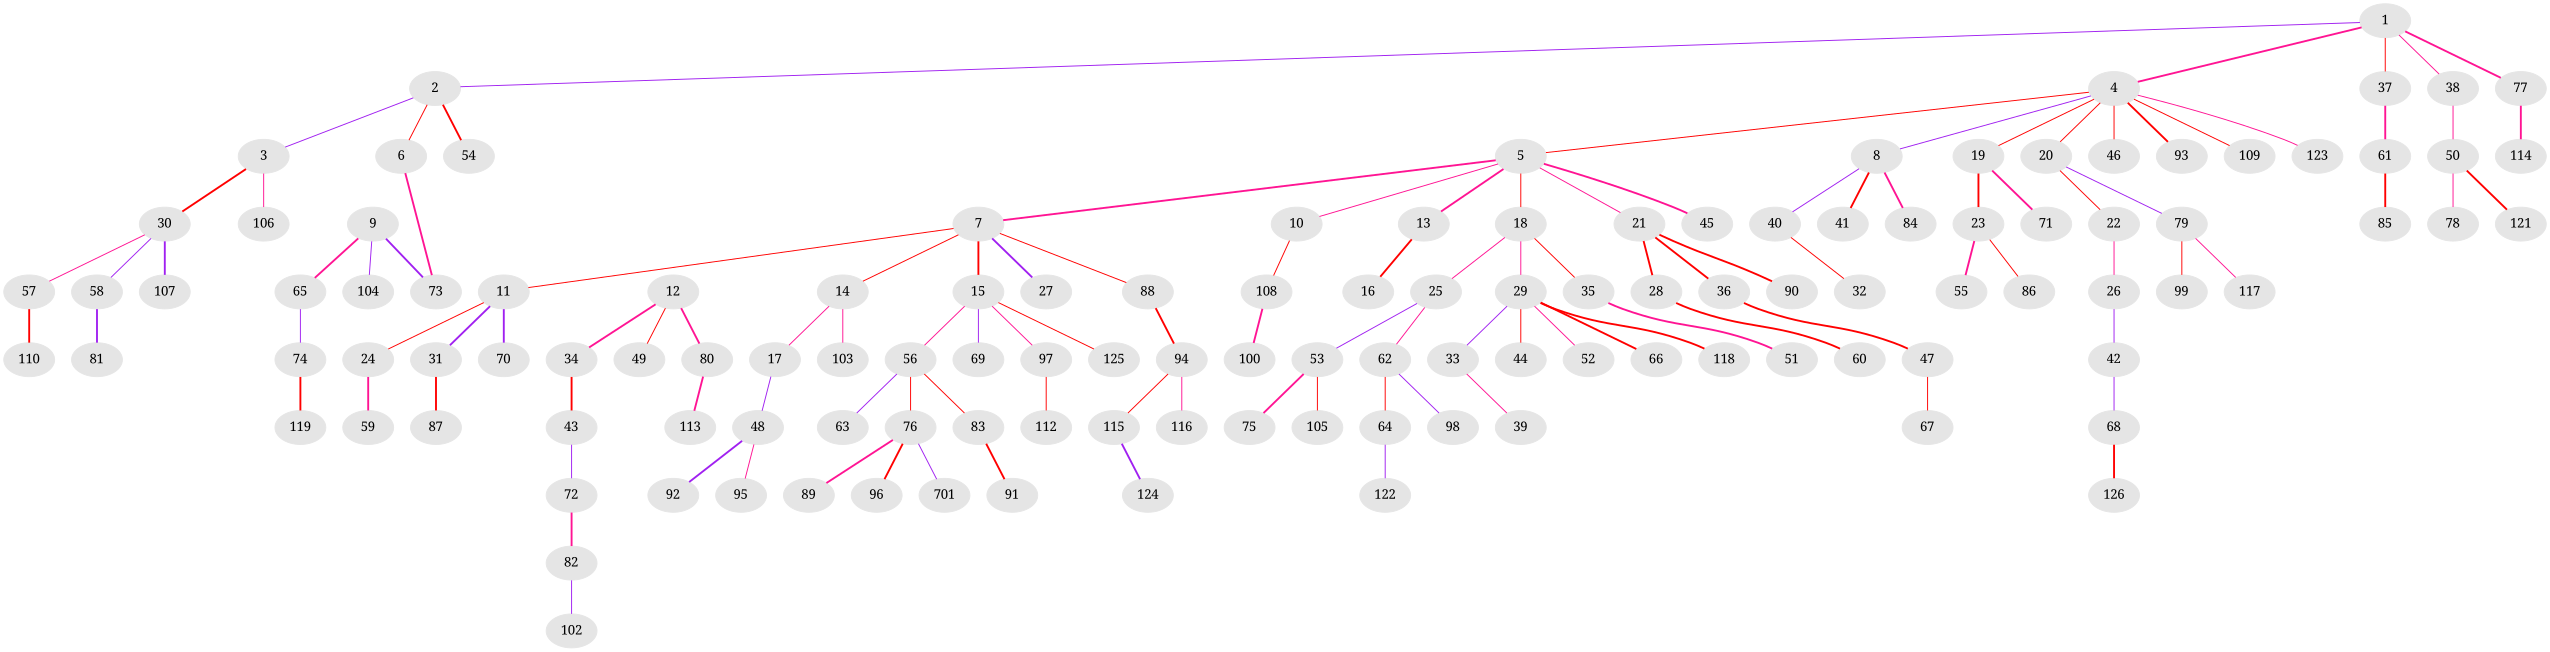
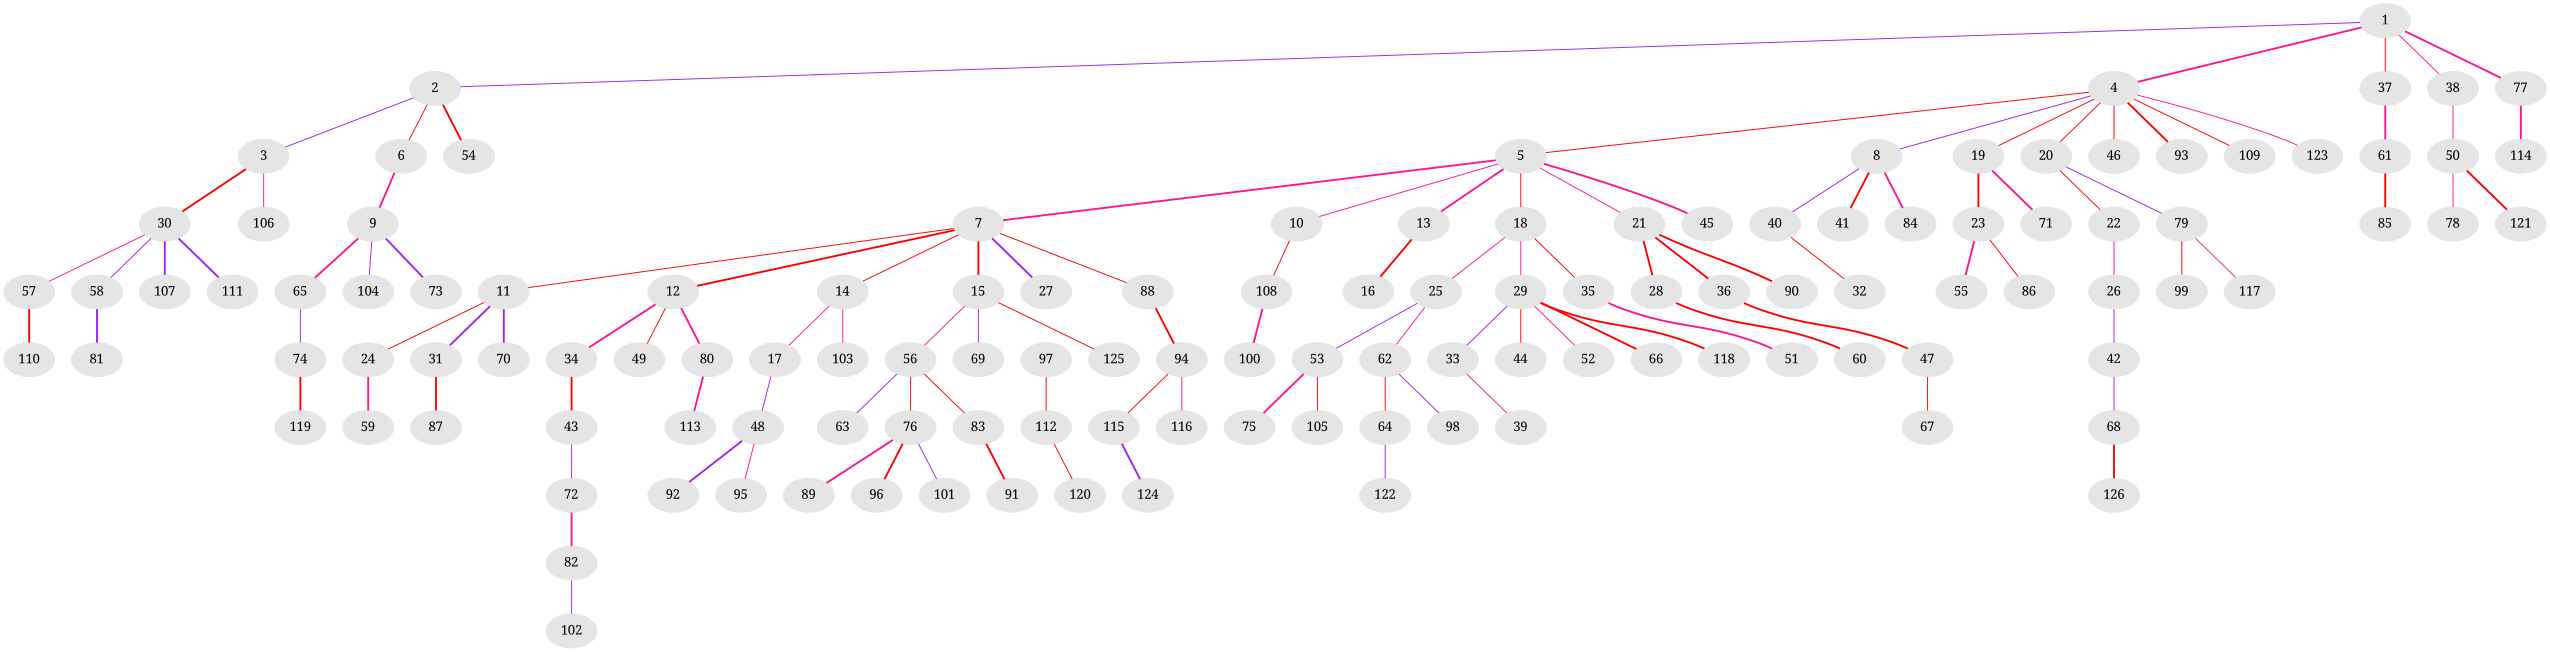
edge "6" -- "73": now "6" -- "9"
edge "7" -- "12": added
node "111": added
edge "15" -- "97": removed
node "701": label "701" -> "101"
node "120": added
